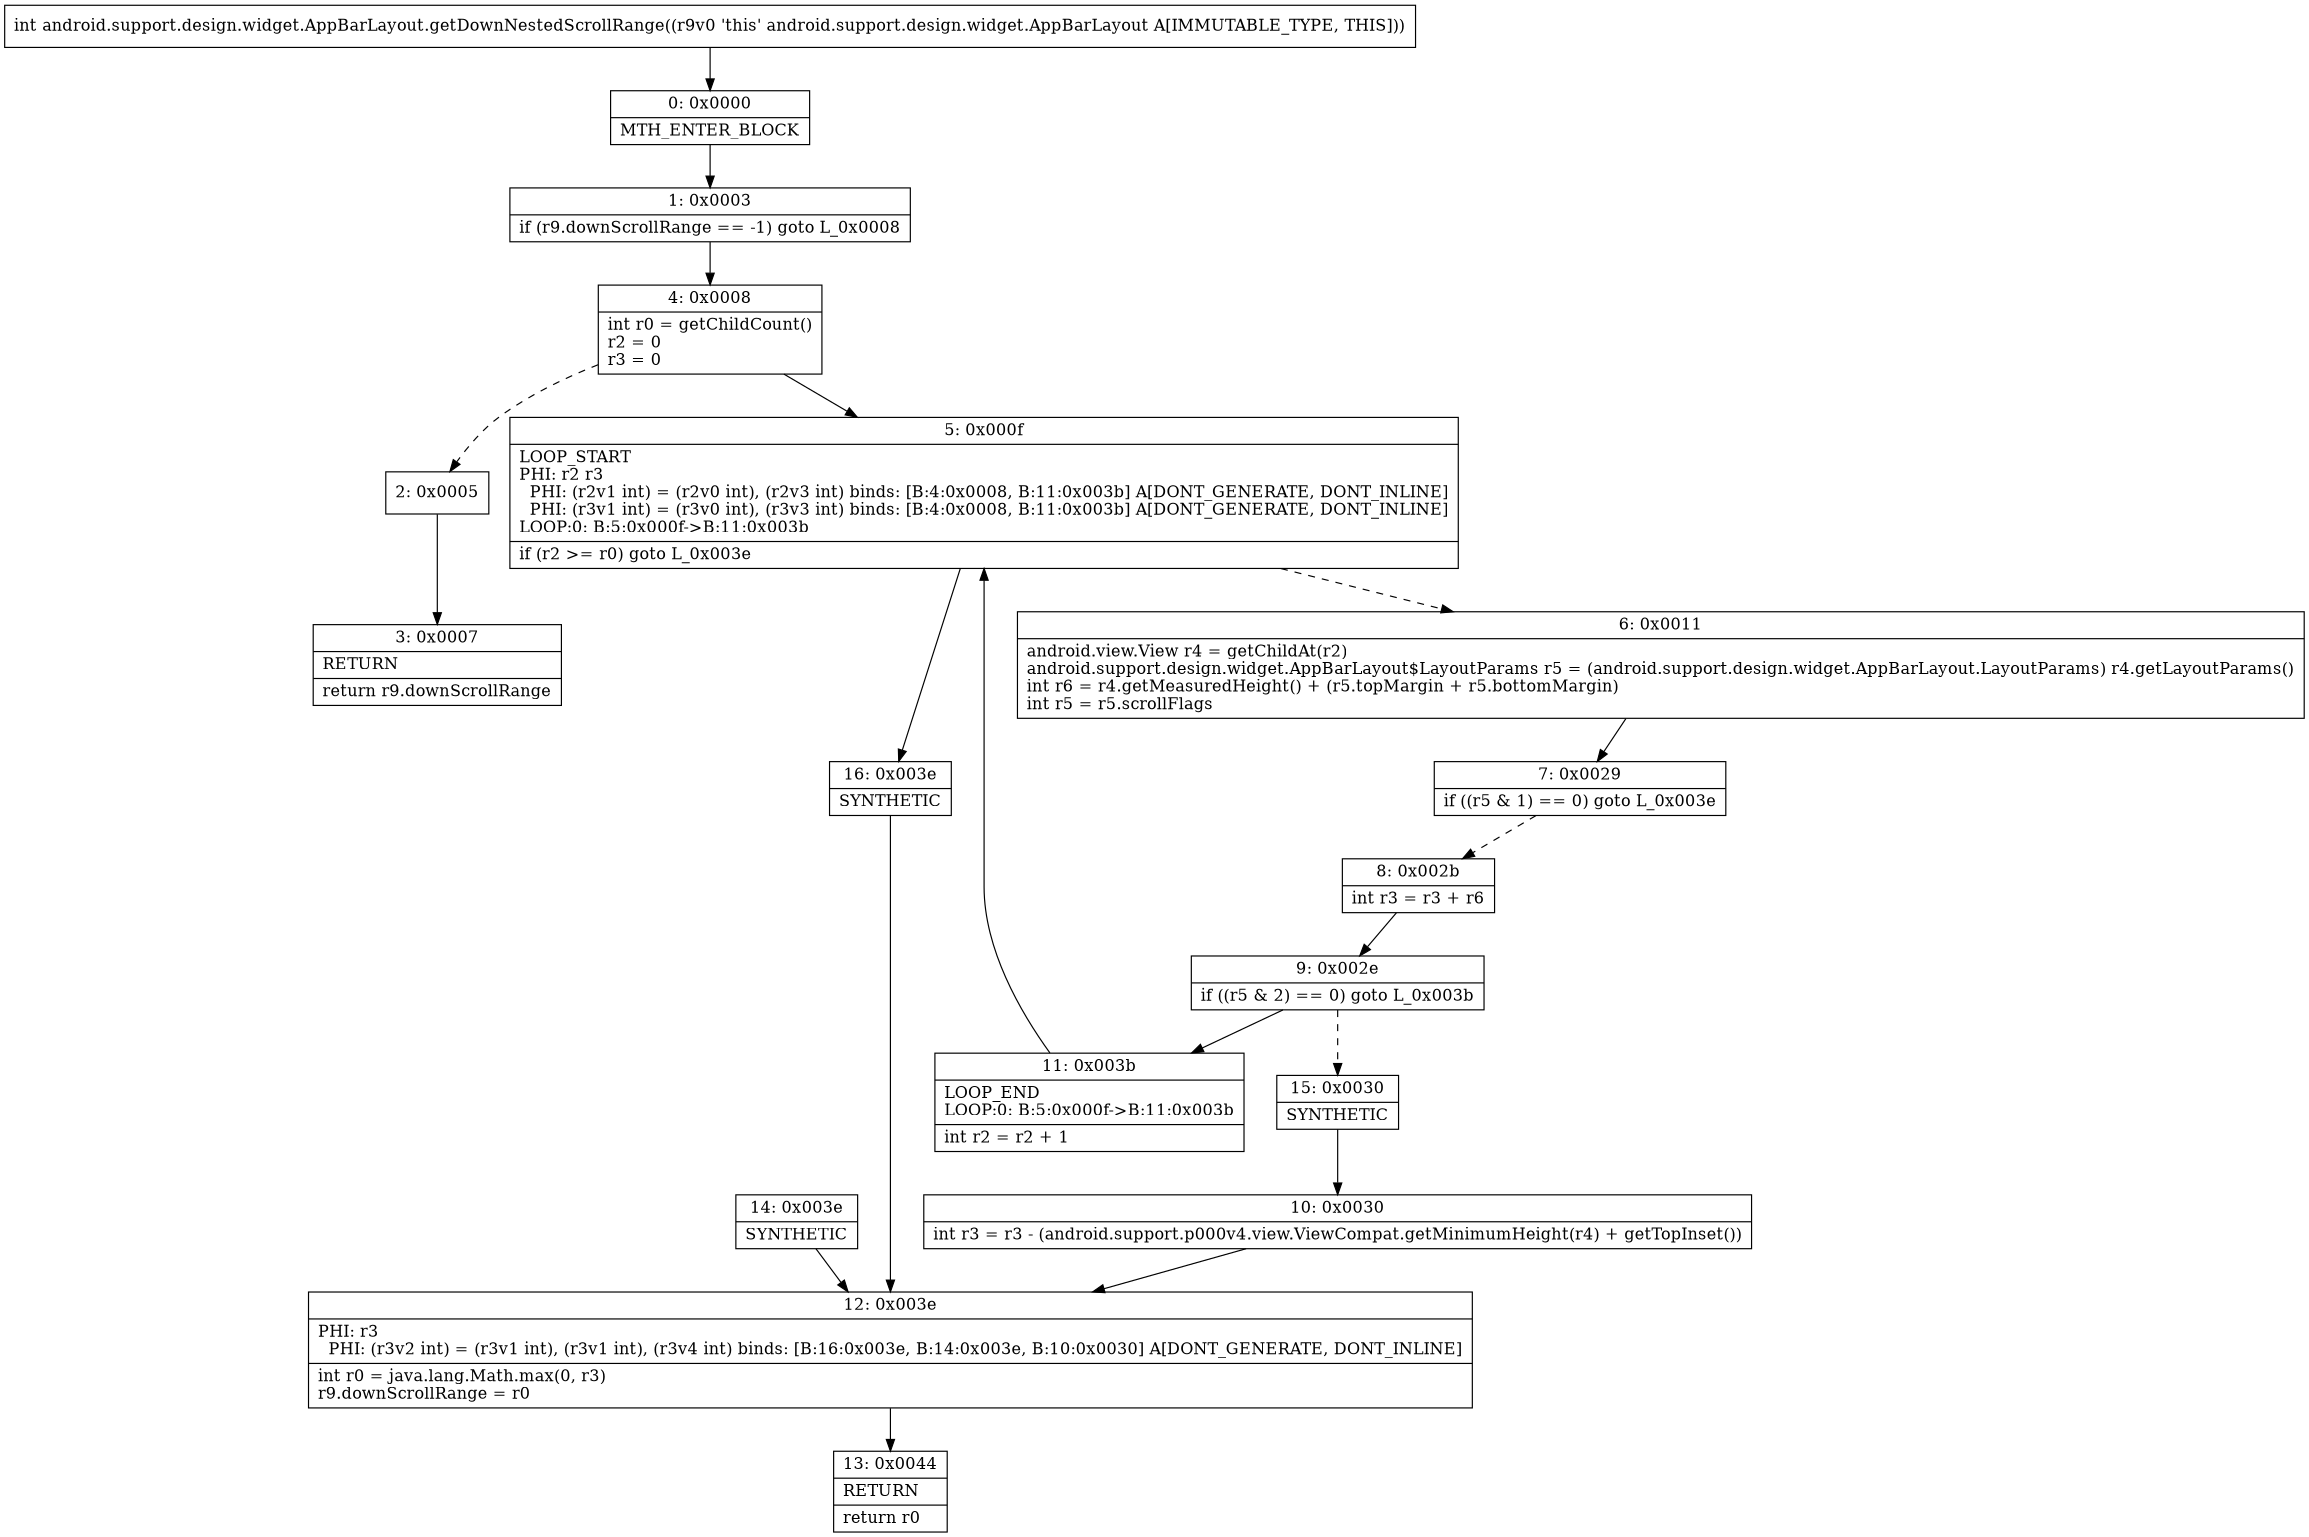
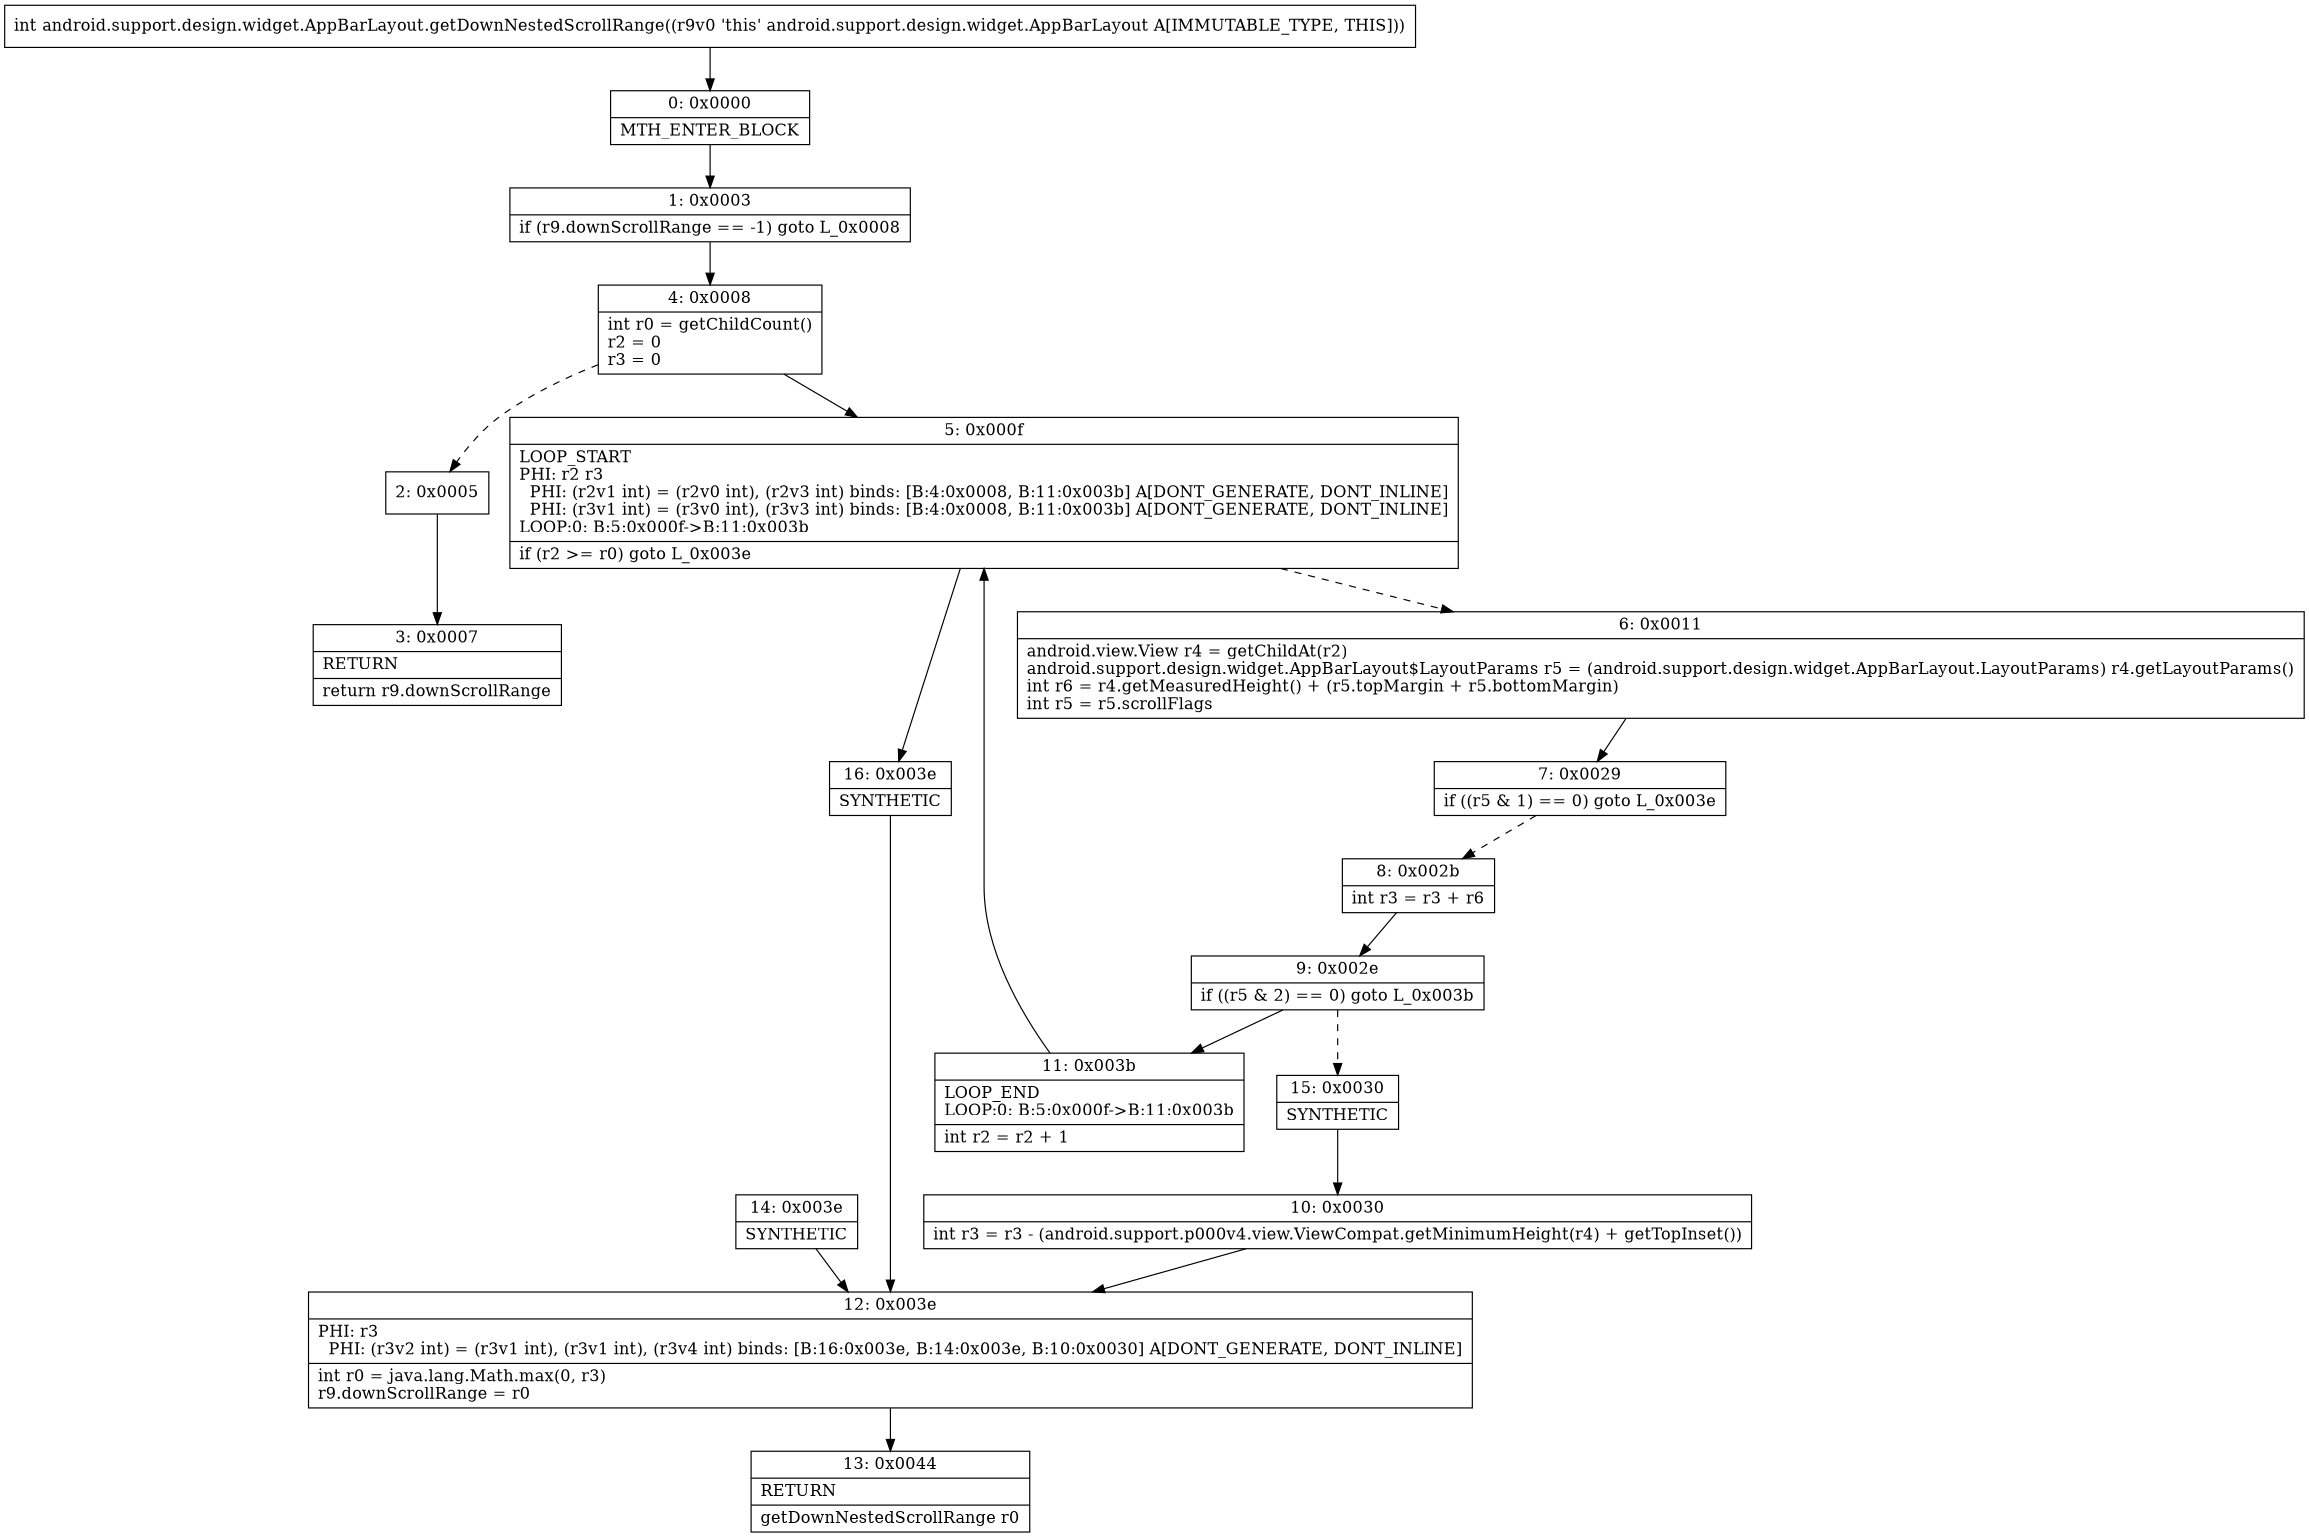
node "13: 0x0044": text "return r0" -> "getDownNestedScrollRange r0"
